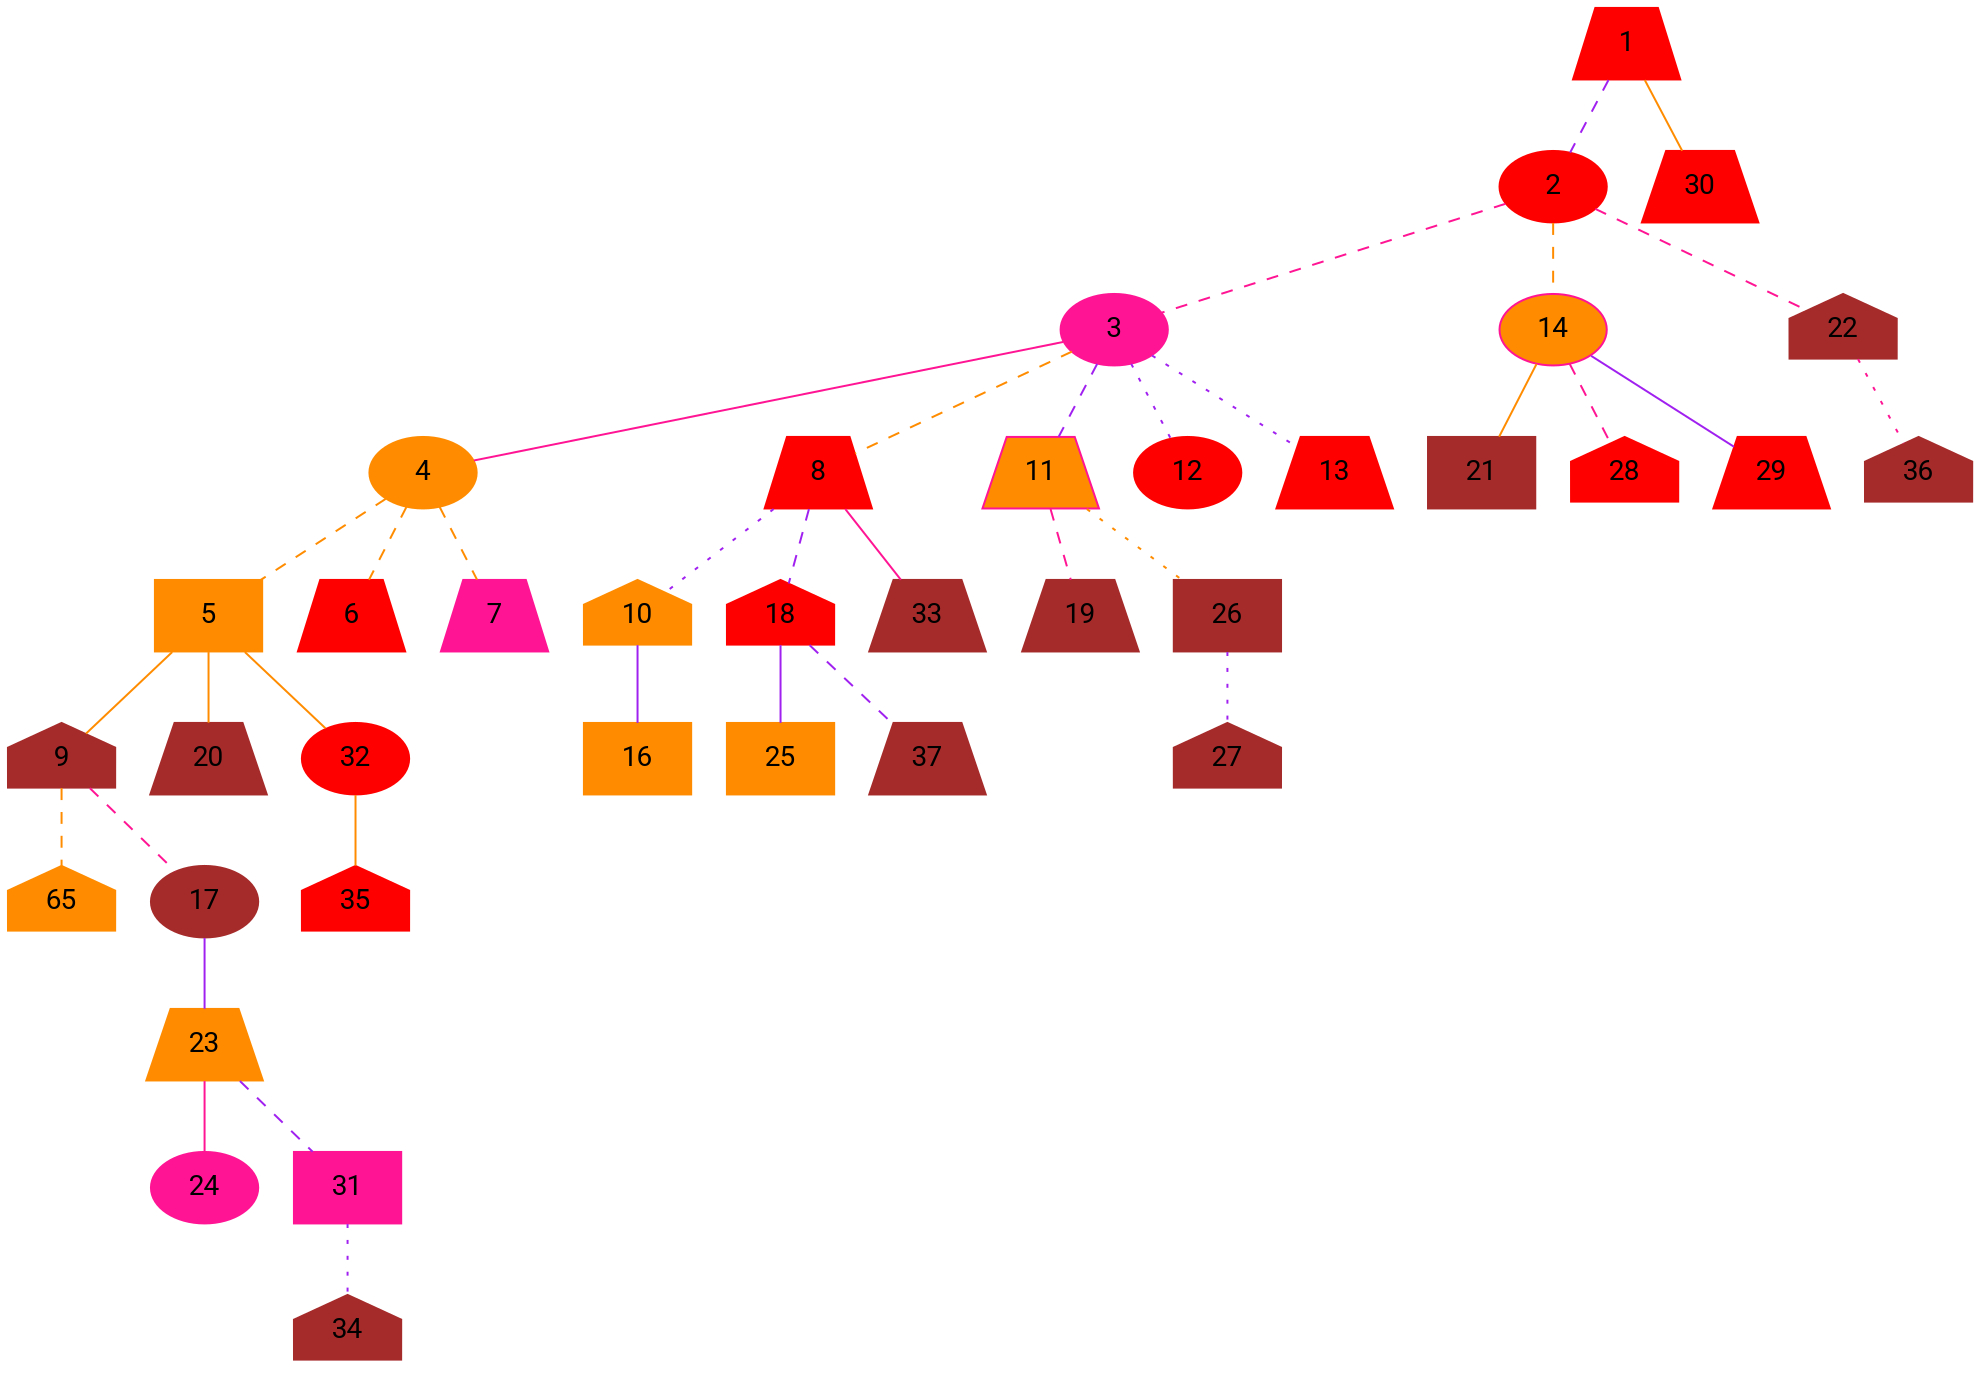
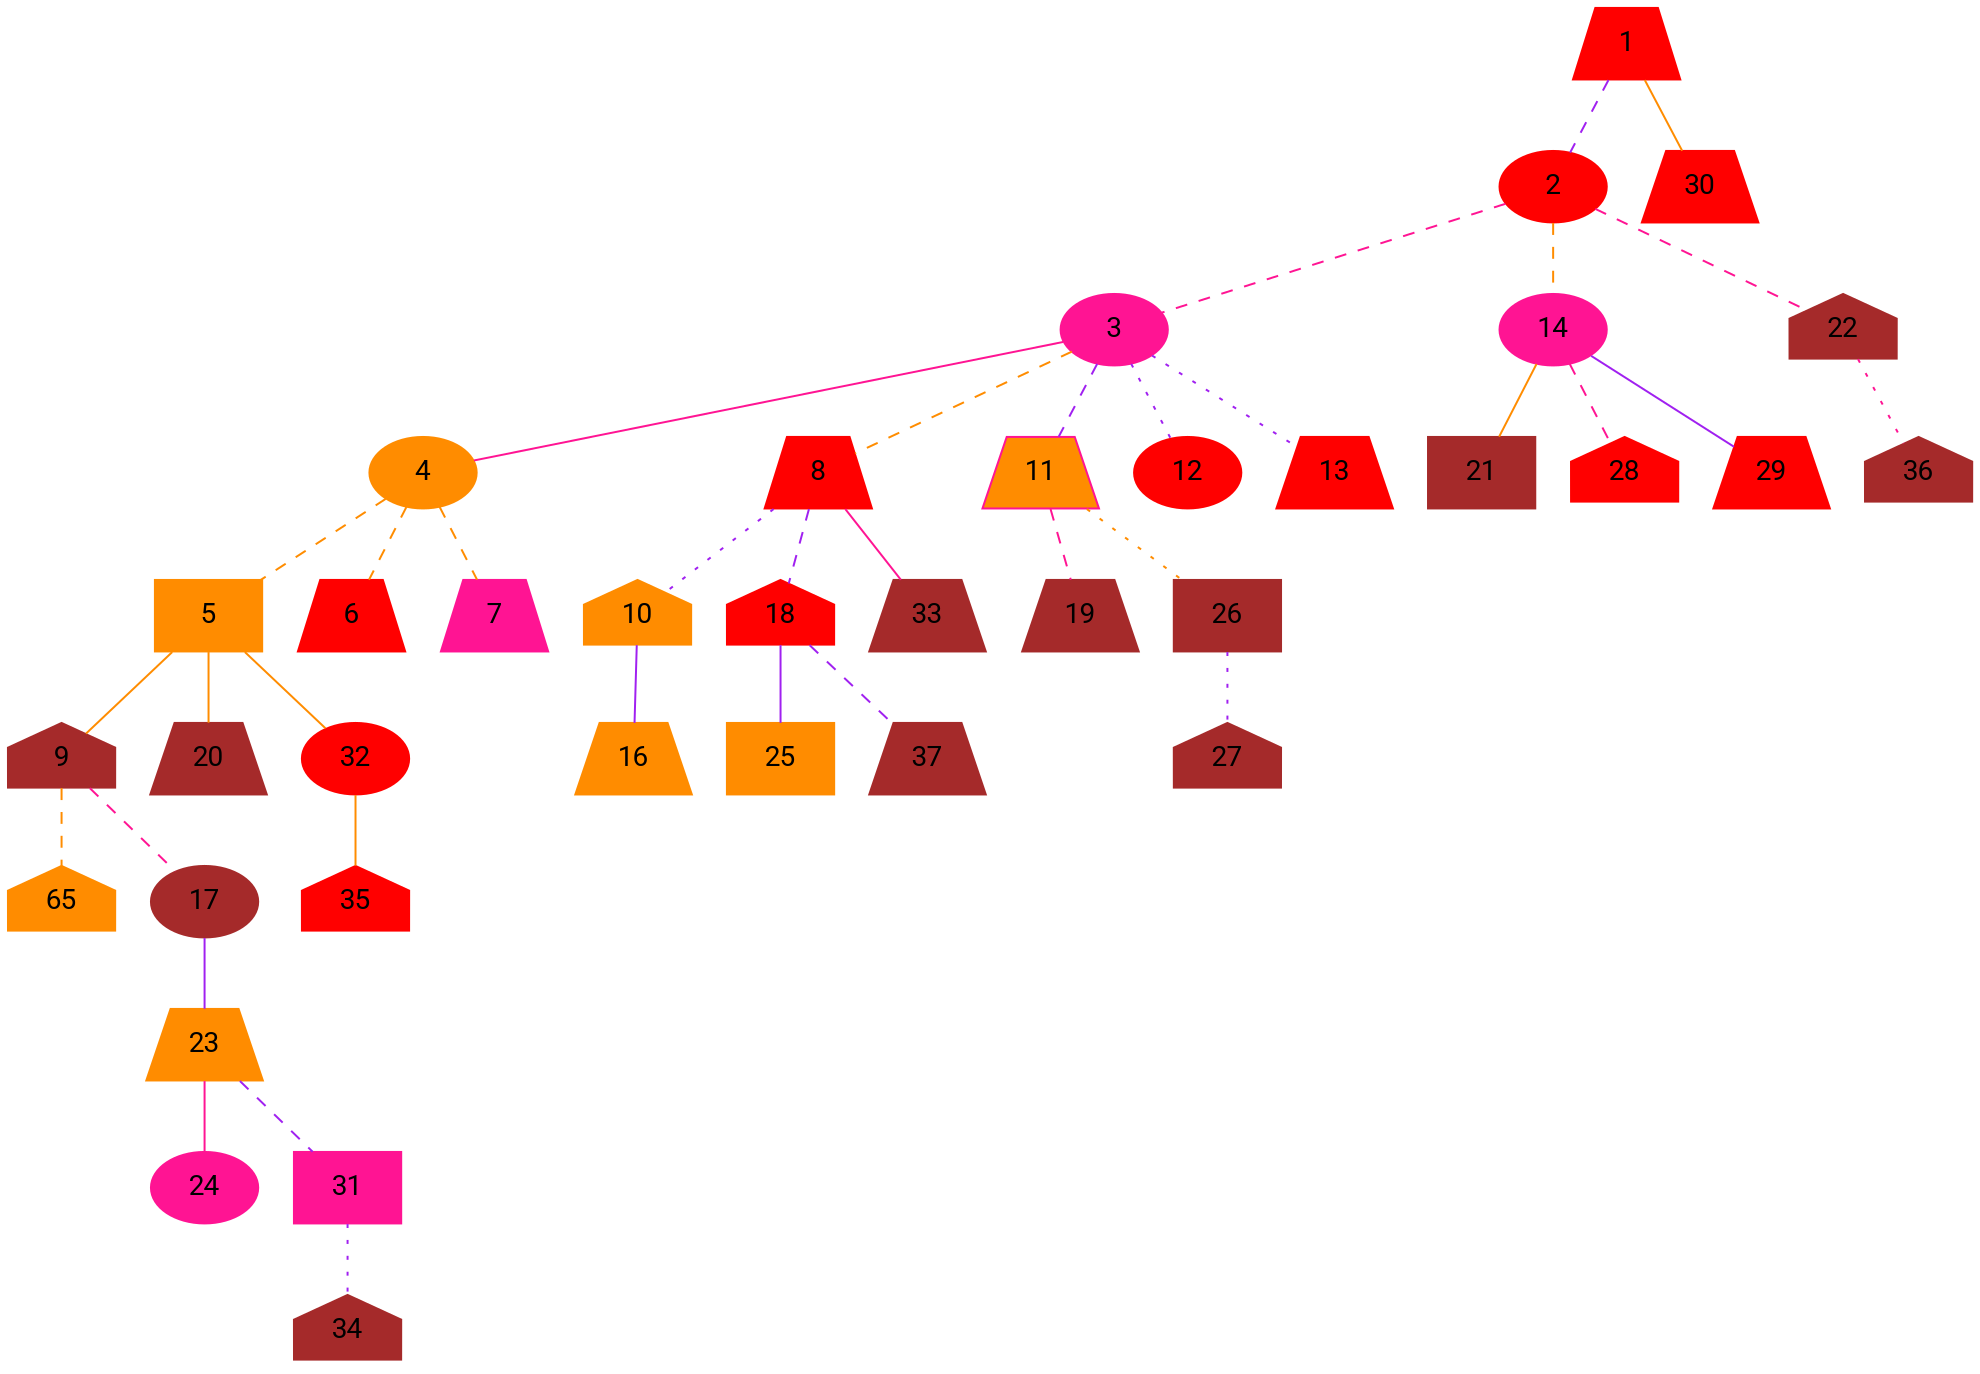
node "14": fillcolor darkorange -> deeppink
node "16": shape box -> trapezium
